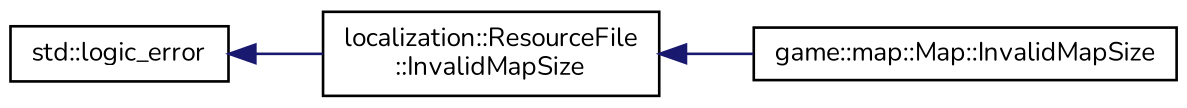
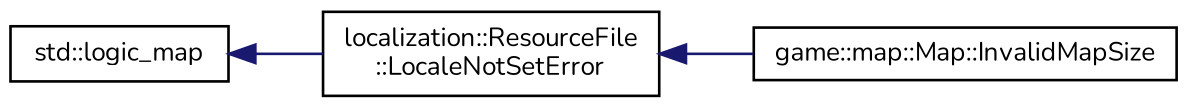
node "std::logic_error": label "std::logic_error" -> "std::logic_map"
node "localization::ResourceFile ::InvalidMapSize": label "localization::ResourceFile ::InvalidMapSize" -> "localization::ResourceFile ::LocaleNotSetError"
